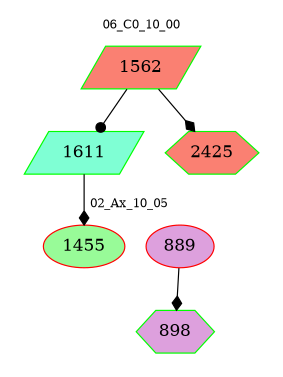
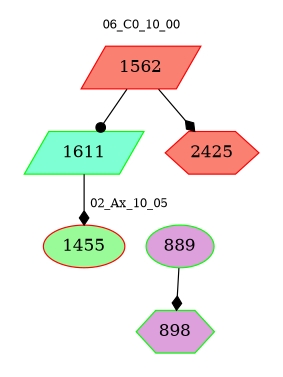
node "1562": color green -> red
node "2425": color green -> red
node "889": color red -> green
